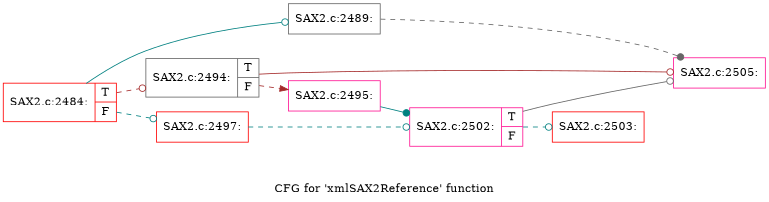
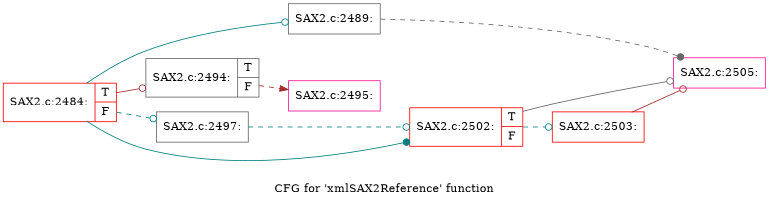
edge "SAX2.c:2494:" -> "SAX2.c:2505:": now "SAX2.c:2503:" -> "SAX2.c:2505:"
edge "SAX2.c:2484:" -> "SAX2.c:2494:": style dashed -> solid
edge "SAX2.c:2495:" -> "SAX2.c:2502:": now "SAX2.c:2484:" -> "SAX2.c:2502:"
node "SAX2.c:2497:": color red -> gray40
node "SAX2.c:2502:": color deeppink -> red
